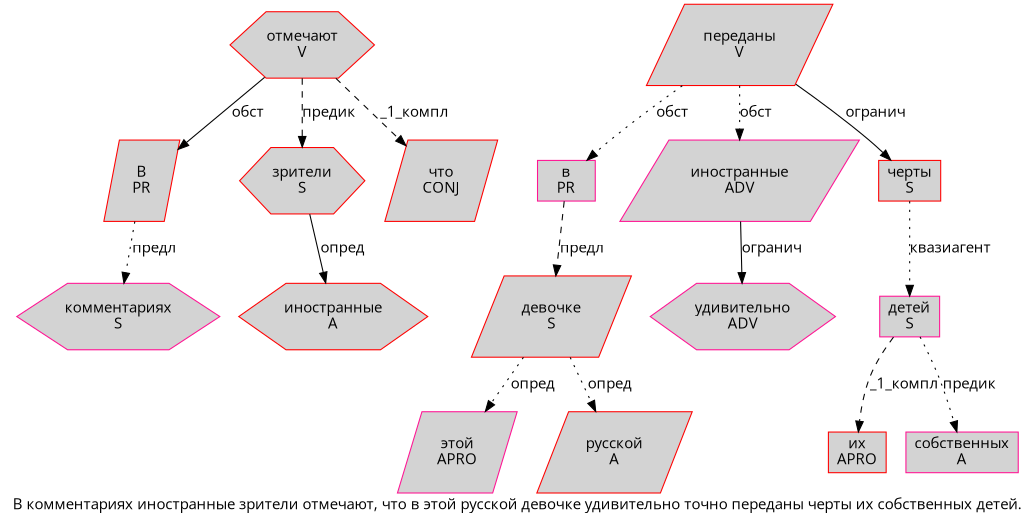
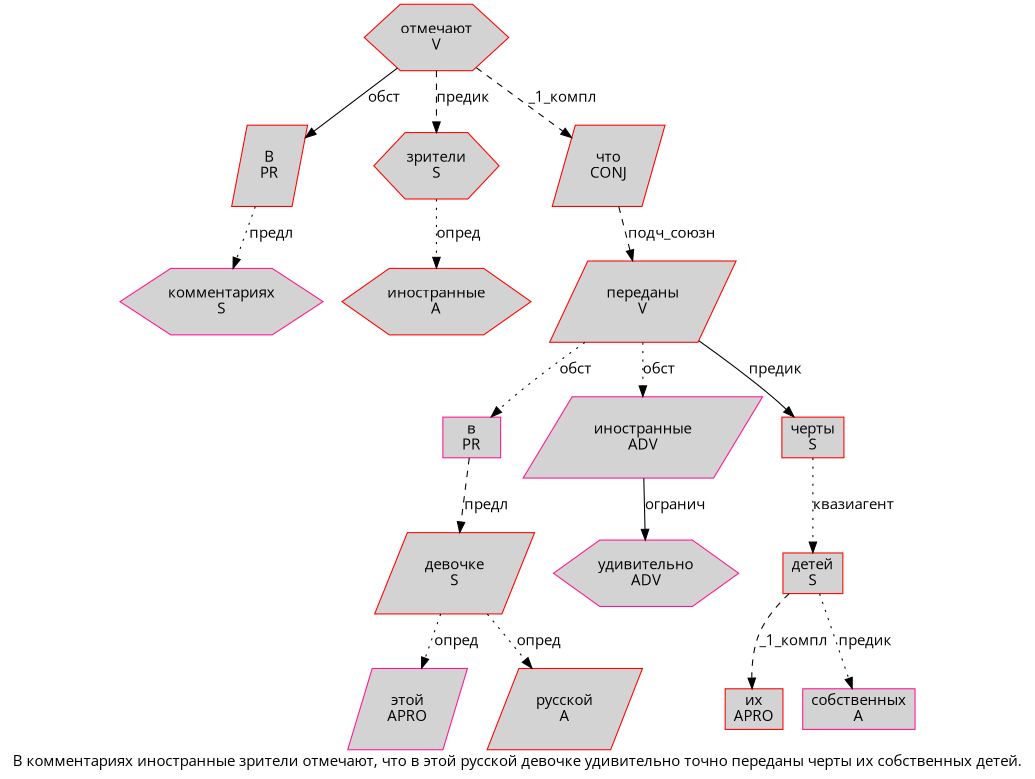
edge "переданы V" -> "черты S": label "огранич" -> "предик"
edge "что CONJ" -> "переданы V": added, label "подч_союзн"
edge "зрители S" -> "иностранные A": style solid -> dotted
node "детей S": color deeppink -> red
